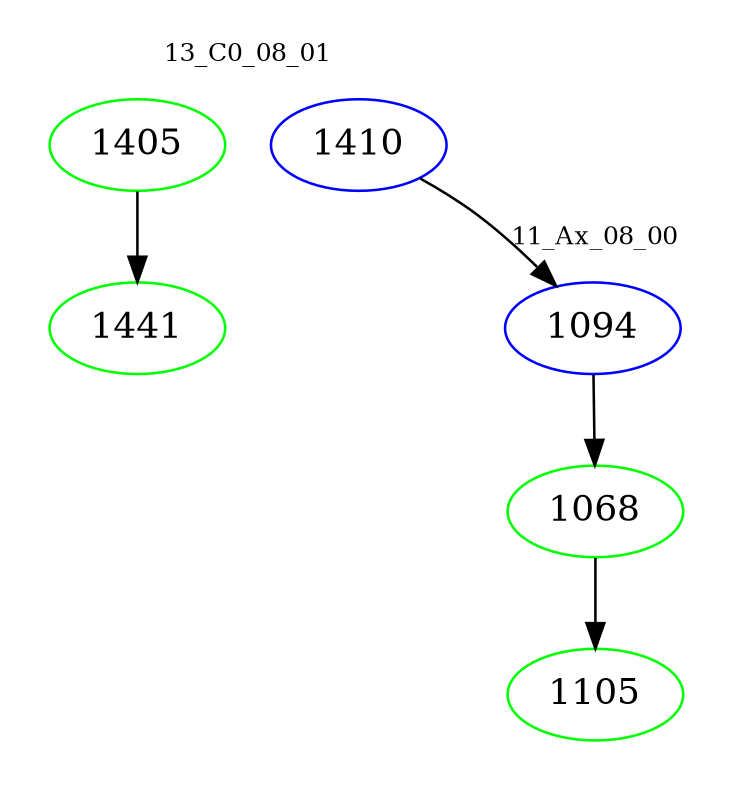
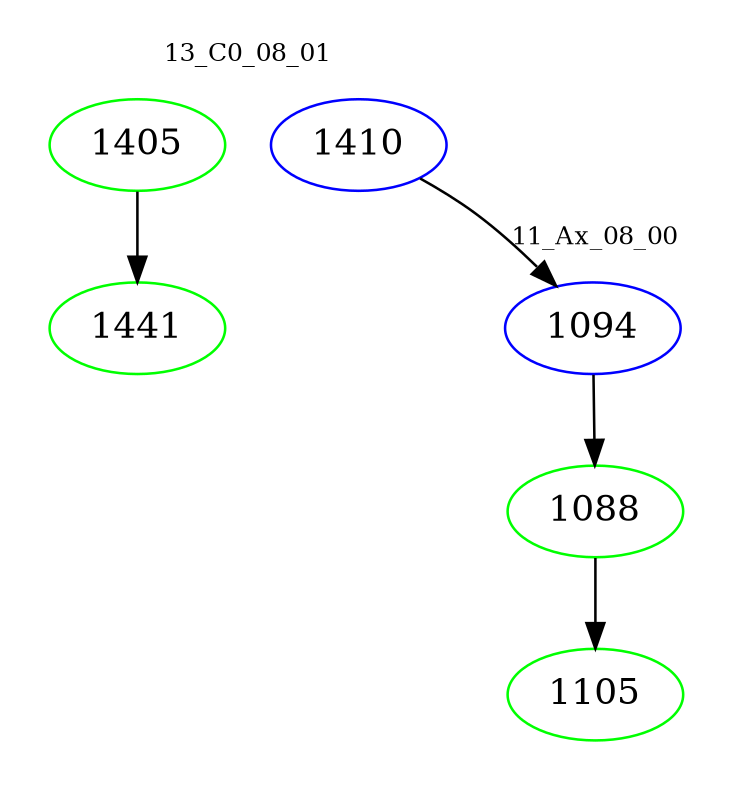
node "1068": label "1068" -> "1088"
